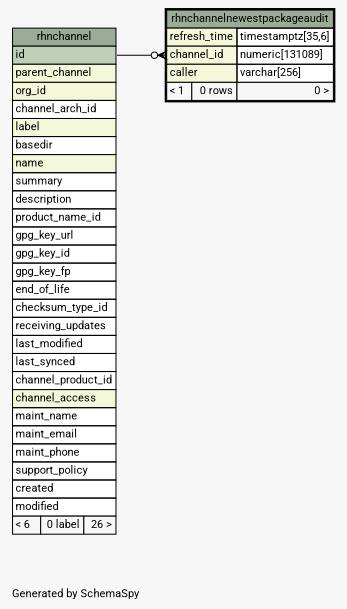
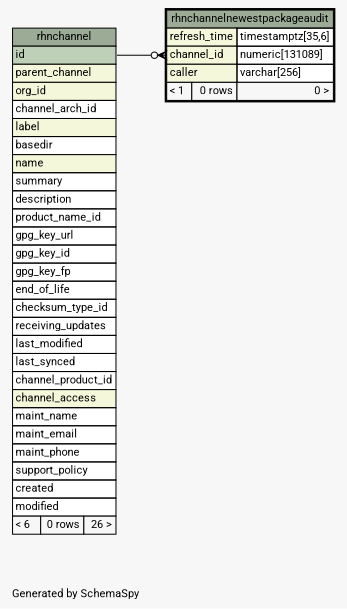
node "rhnchannel": text "0 label" -> "0 rows"
